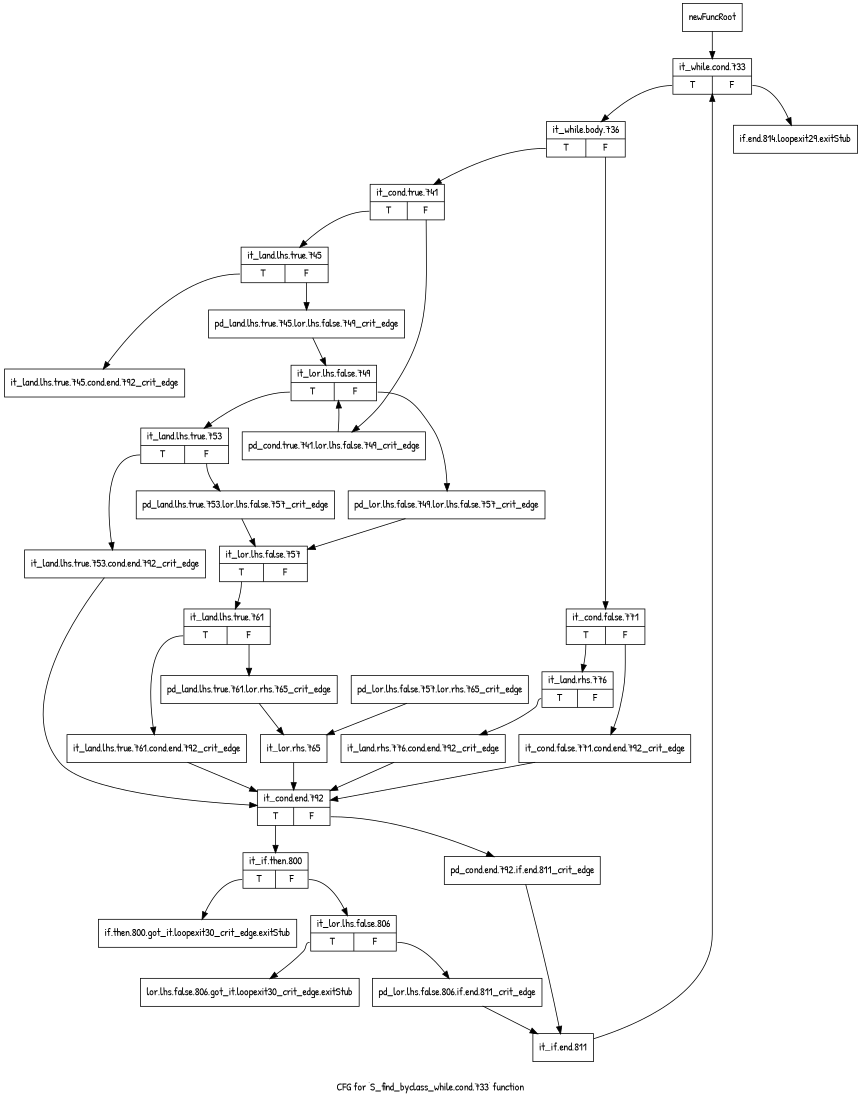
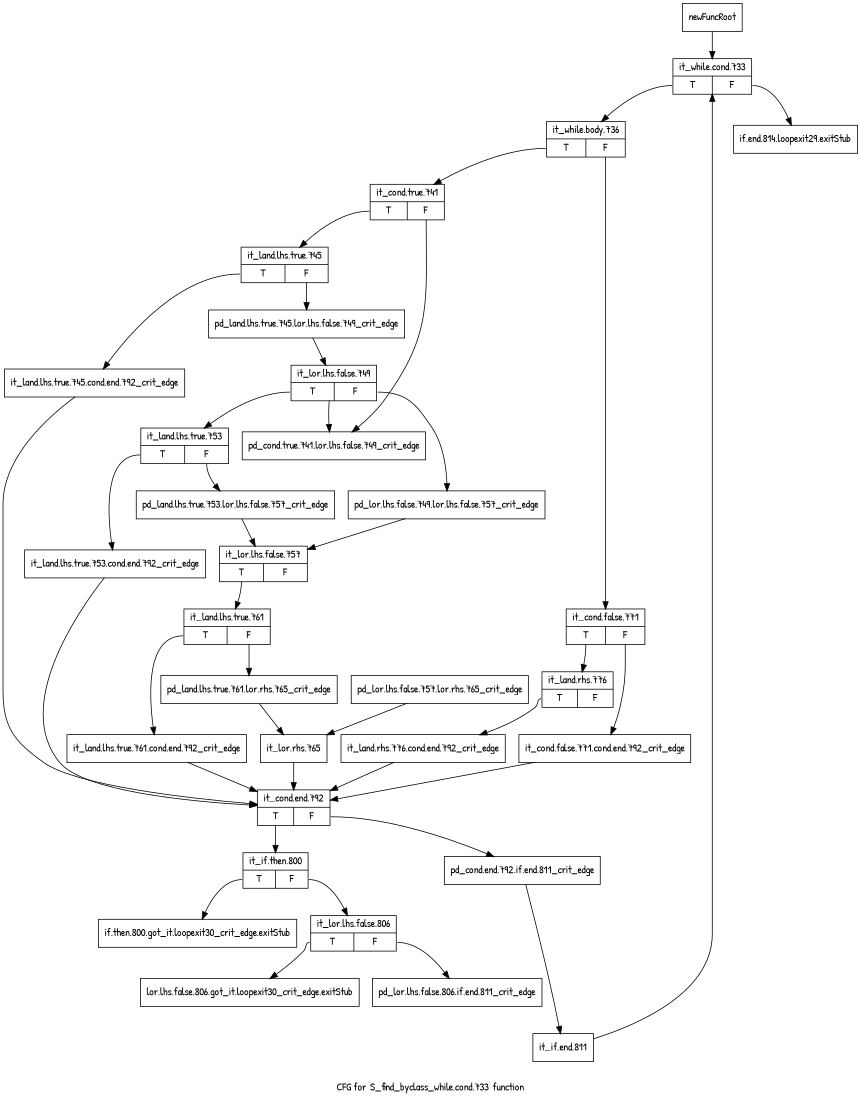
edge "pd_cond.true.741.lor.lhs.false.749_crit_edge" -> "it_lor.lhs.false.749": reversed
edge "it_land.lhs.true.745.cond.end.792_crit_edge" -> "it_cond.end.792": added
edge "pd_lor.lhs.false.806.if.end.811_crit_edge" -> "it_if.end.811": removed
